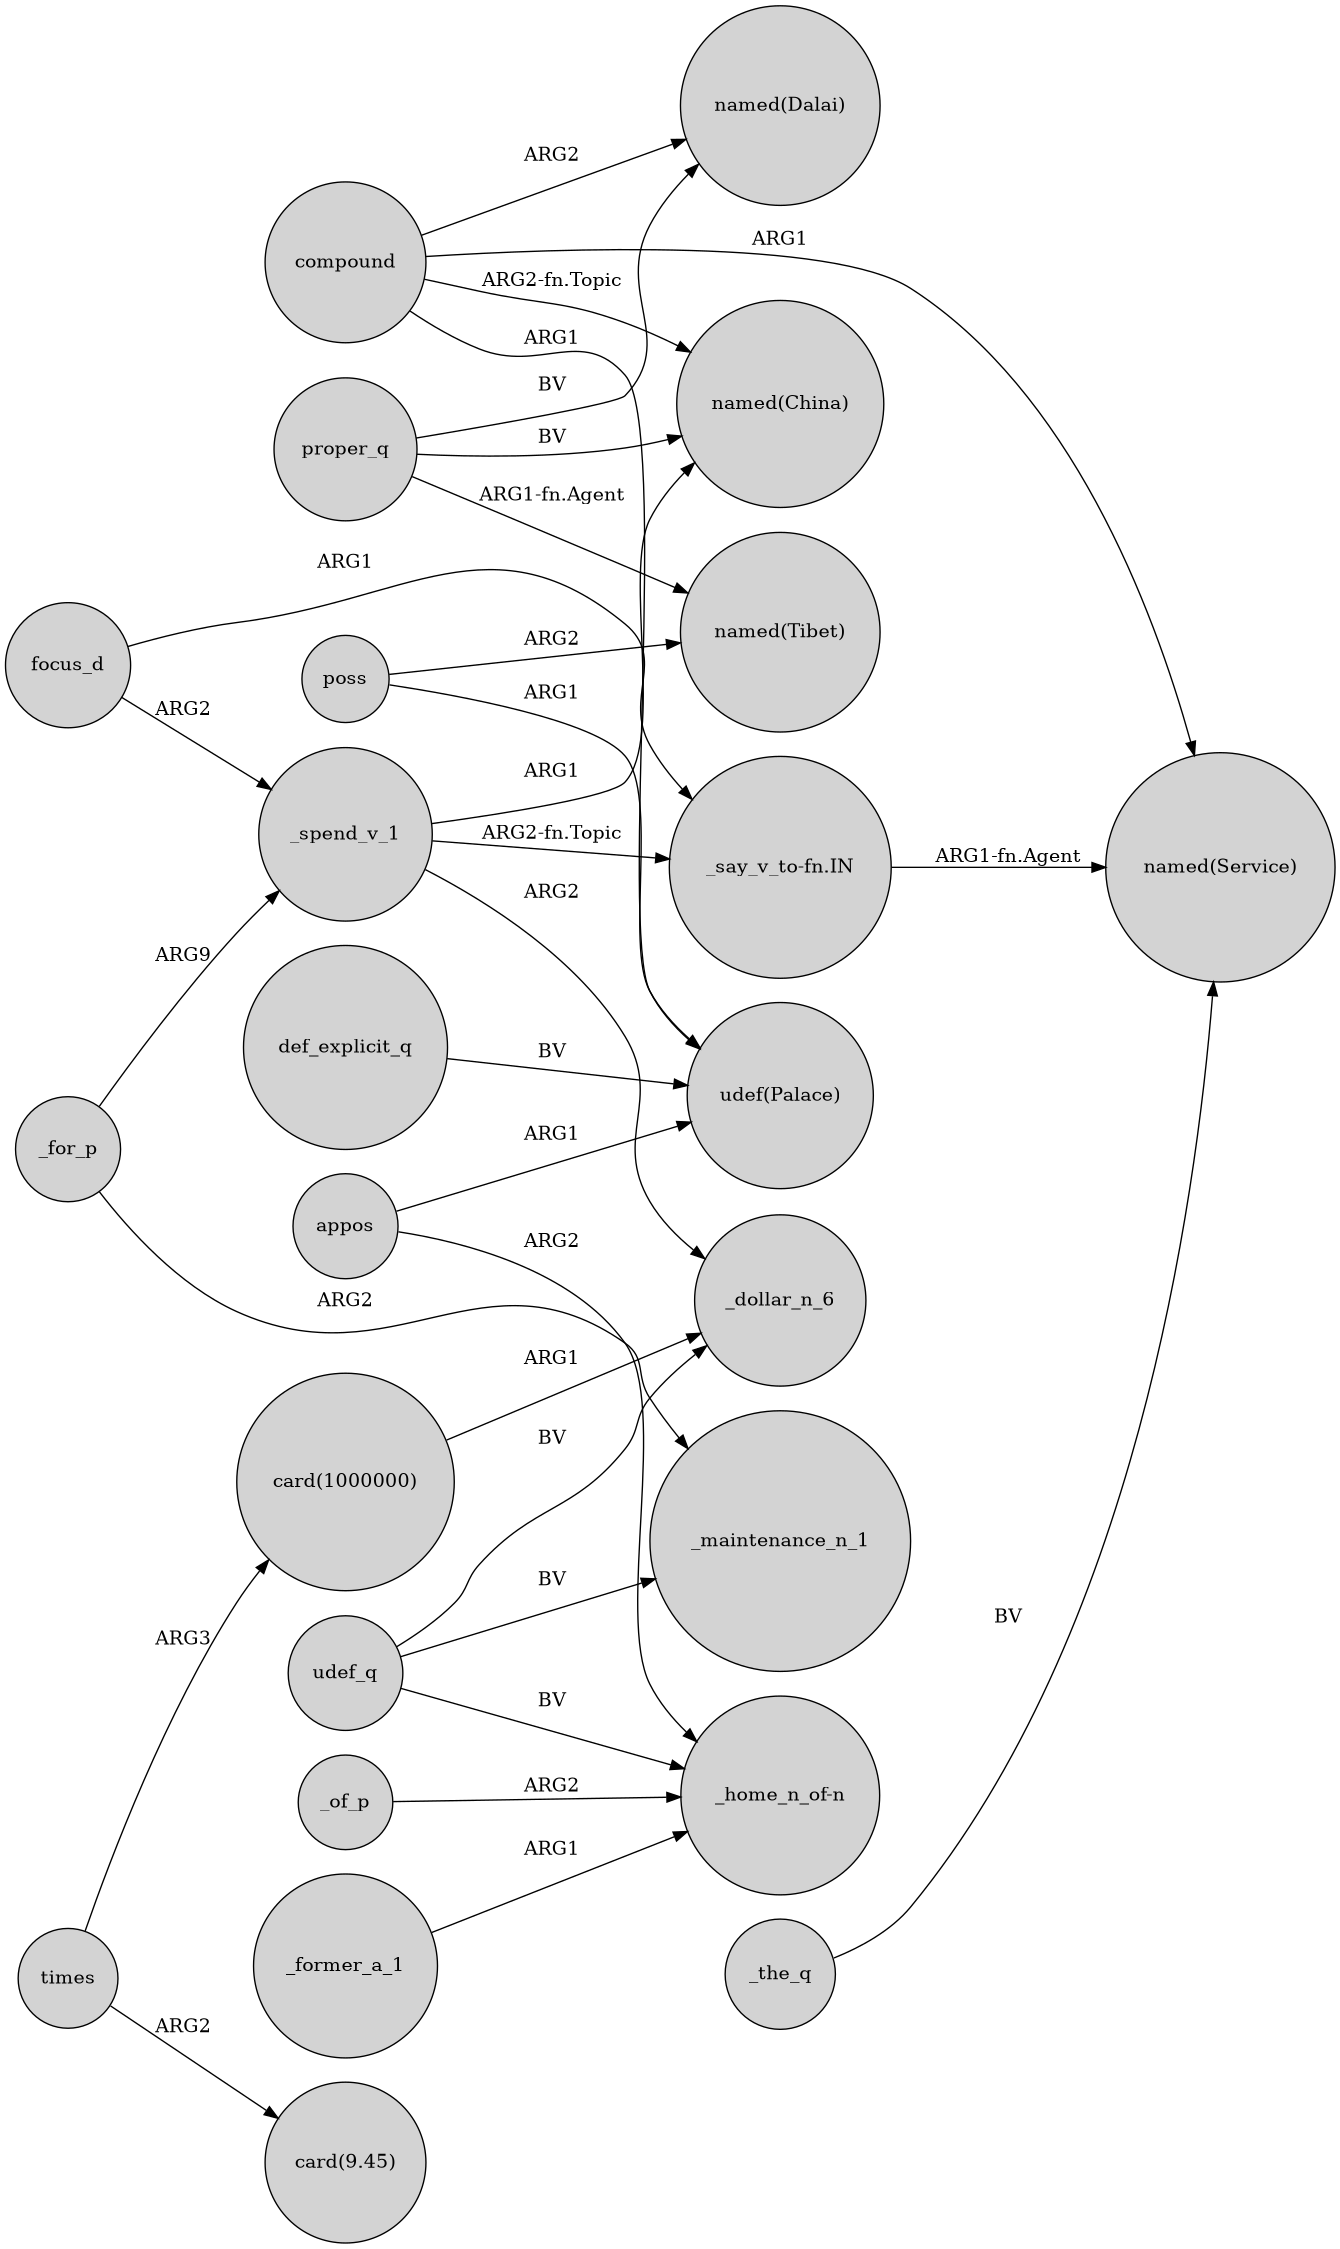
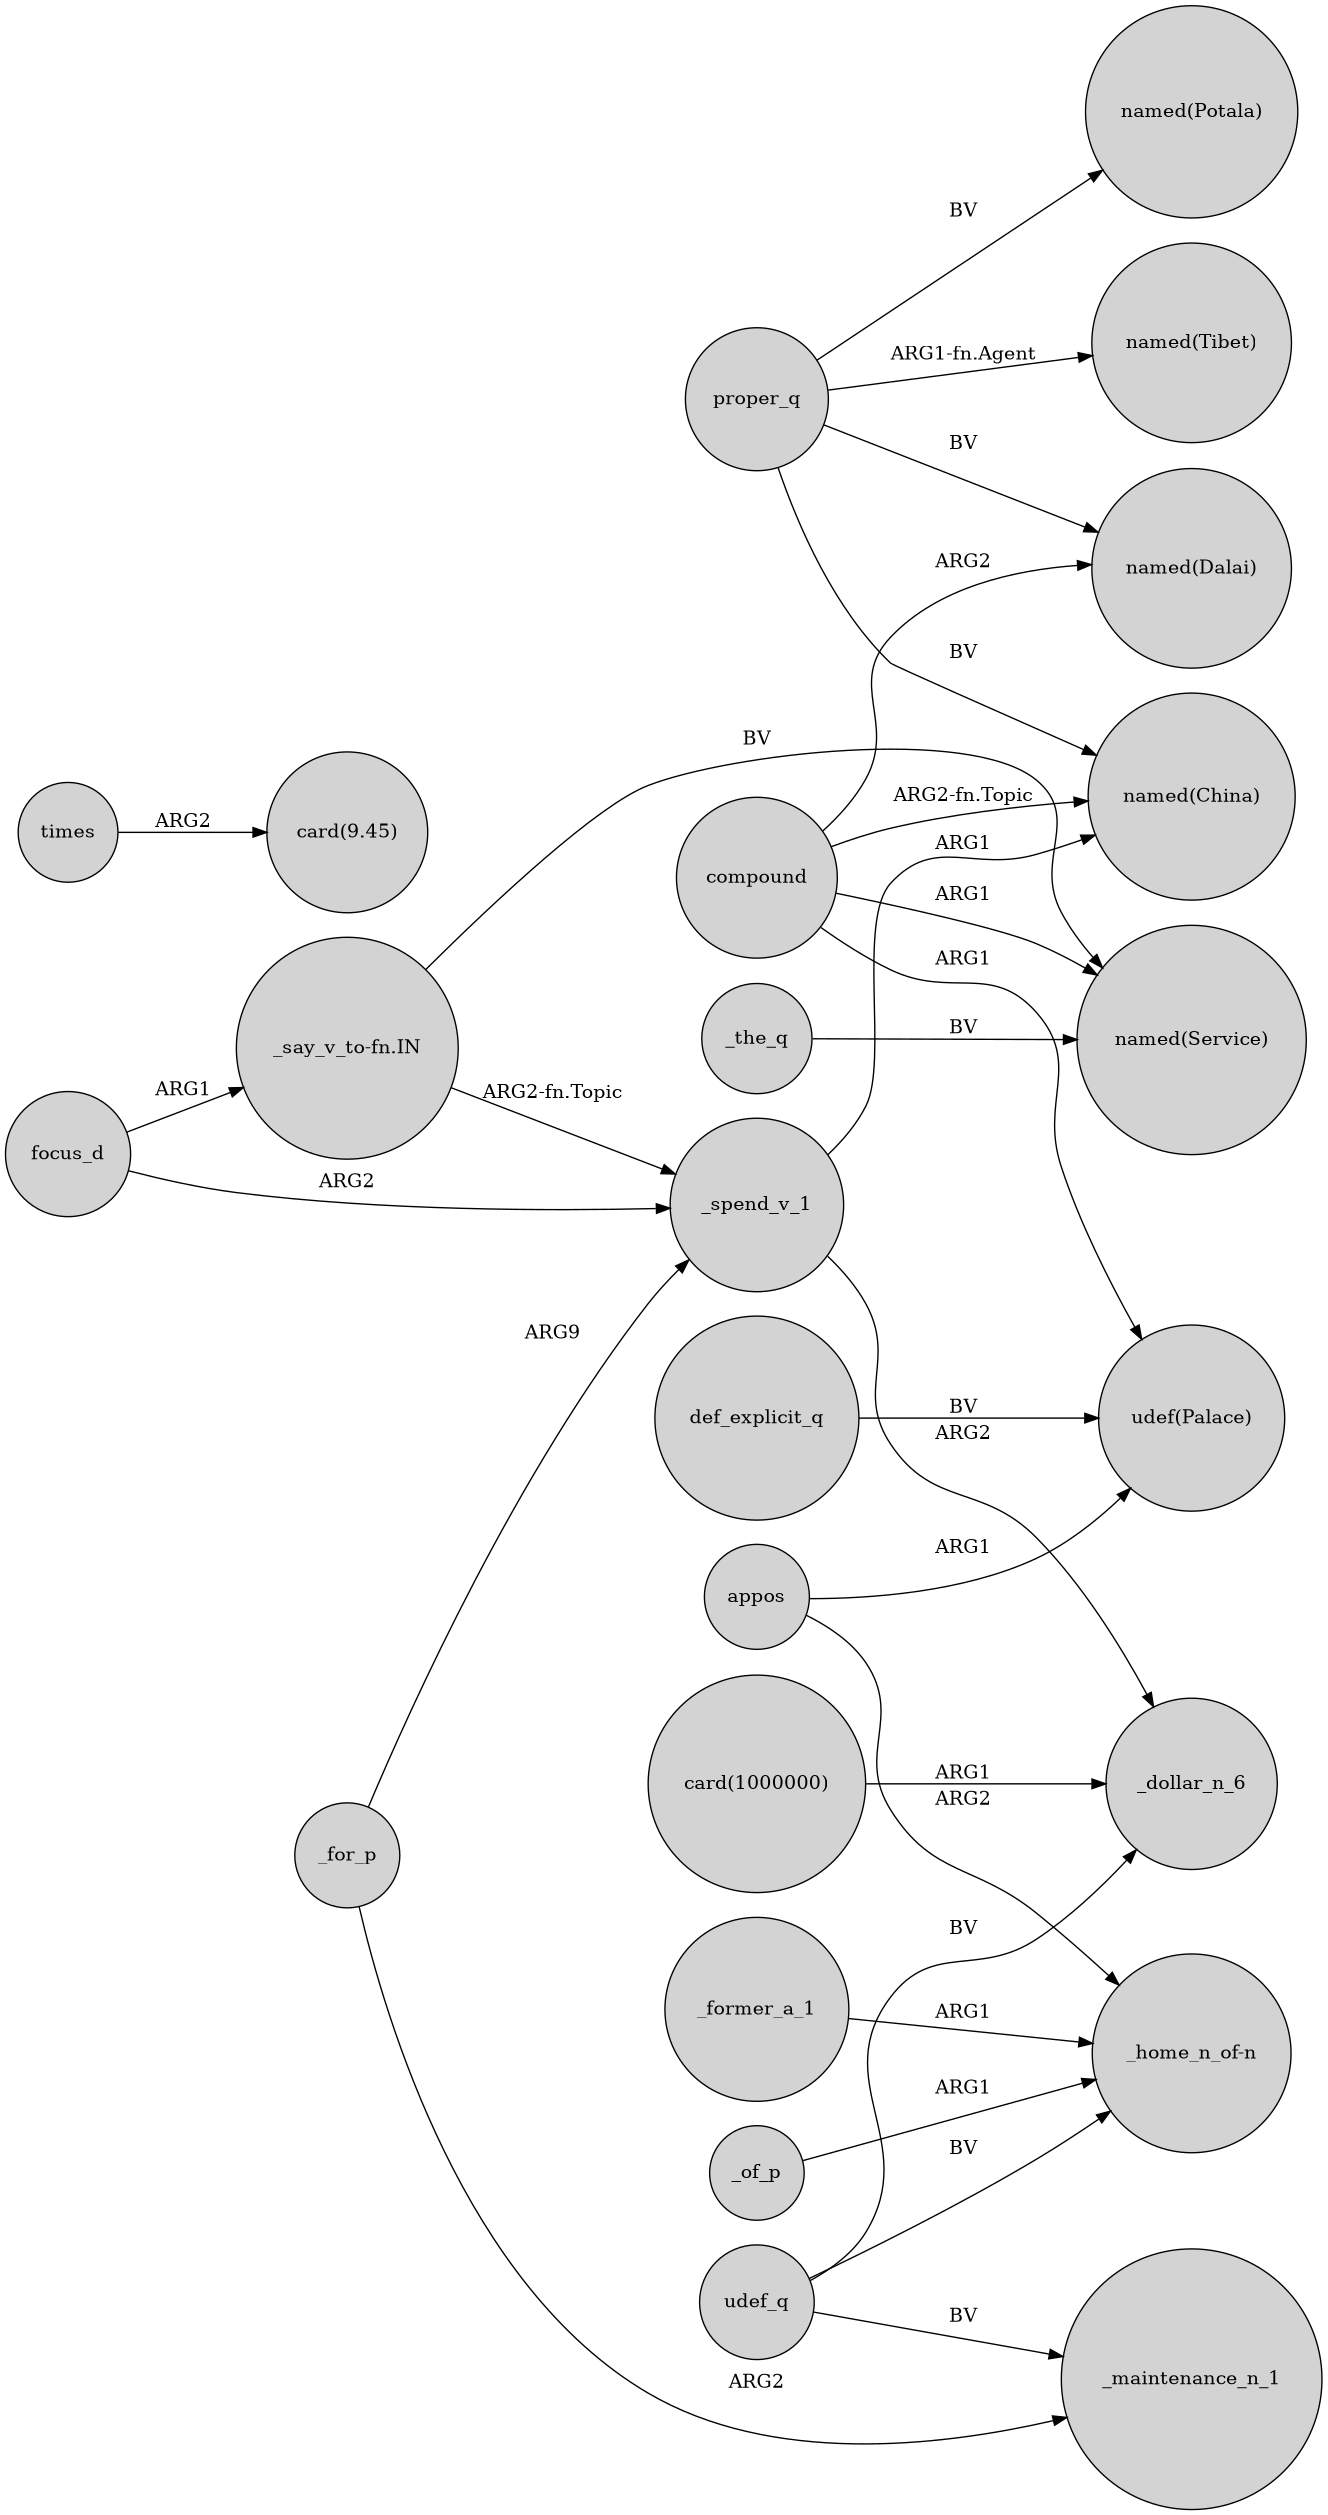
node "named(Potala)": added
node "poss": removed
edge "_spend_v_1" -> "_say_v_to-fn.IN": reversed
edge "_say_v_to-fn.IN" -> "named(Service)": label "ARG1-fn.Agent" -> "BV"
edge "times" -> "card(1000000)": removed, label "ARG3"
edge "_of_p" -> "_home_n_of-n": label "ARG2" -> "ARG1"
